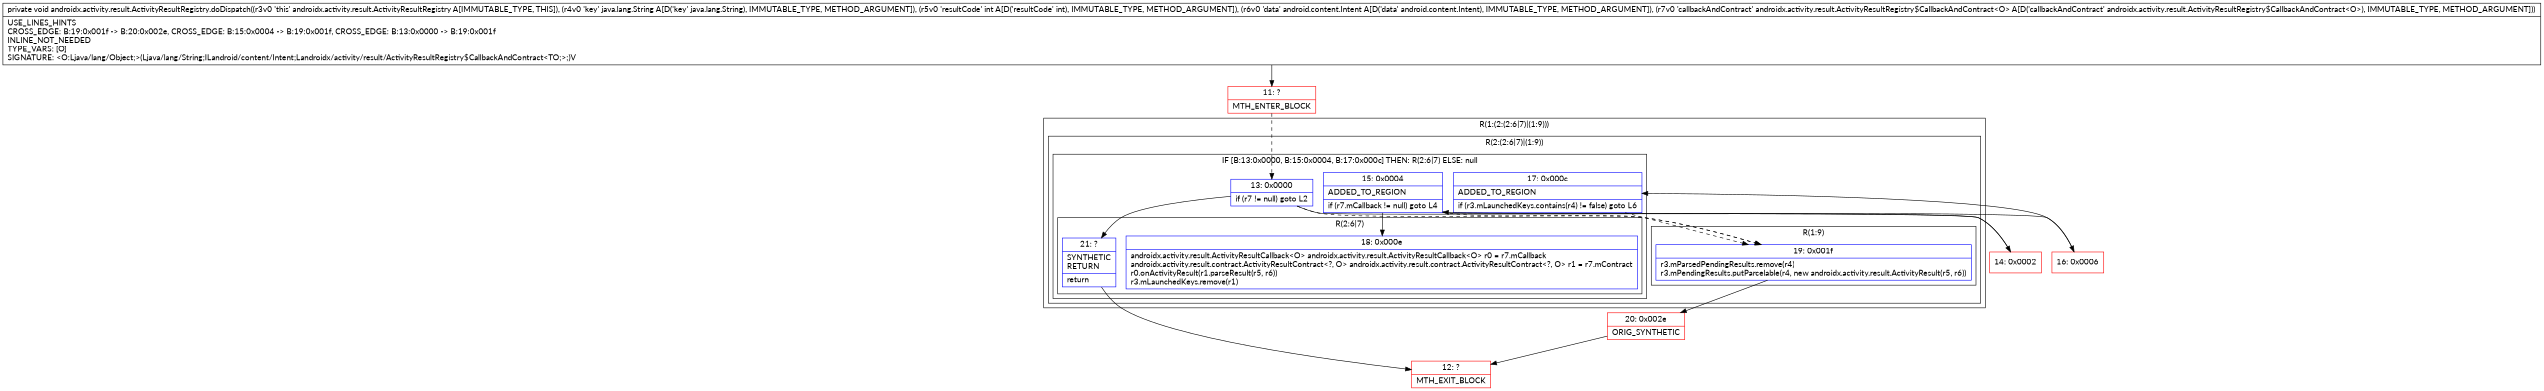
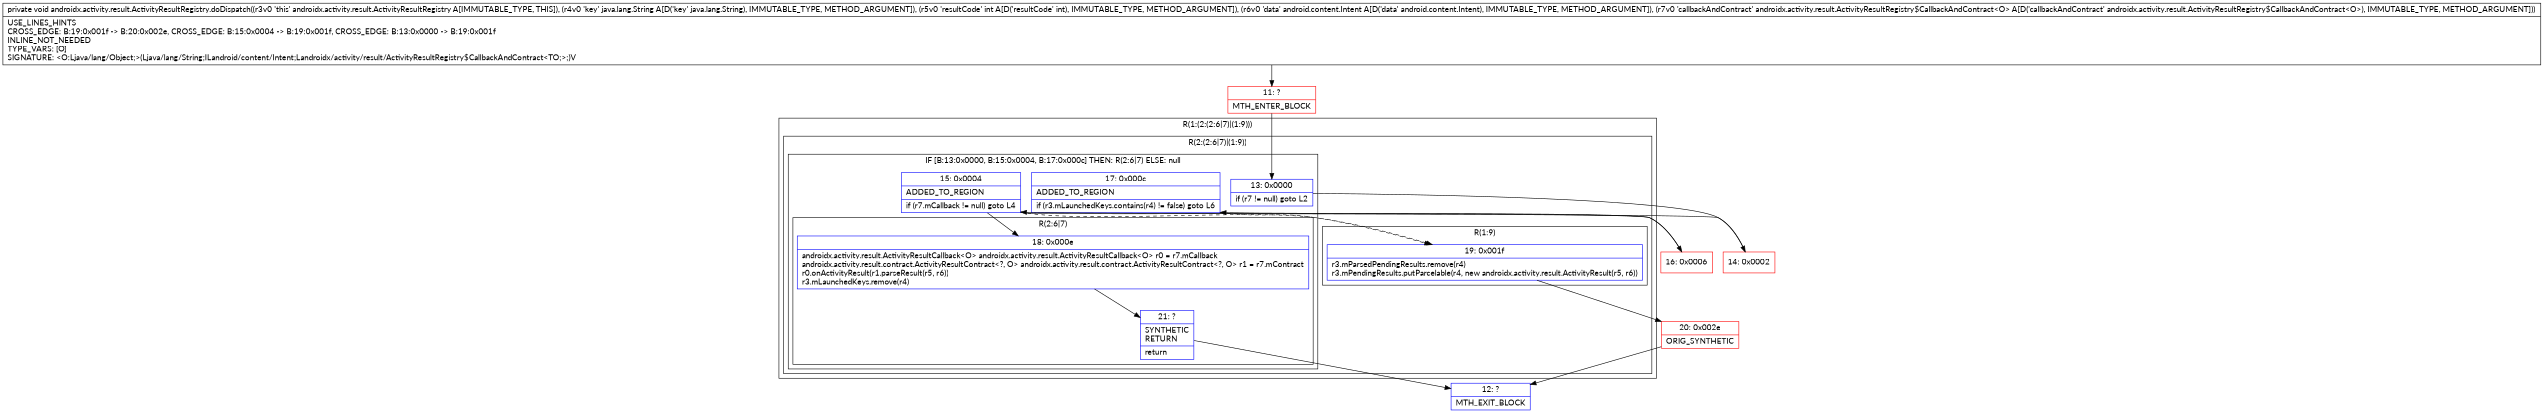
edge "11: ?" -> "13: 0x0000": style dashed -> solid
edge "13: 0x0000" -> "21: ?": now "18: 0x000e" -> "21: ?"
edge "13: 0x0000" -> "19: 0x001f": removed
node "18: 0x000e": text "r3.mLaunchedKeys.remove(r1)" -> "r3.mLaunchedKeys.remove(r4)"
node "12: ?": color red -> blue
